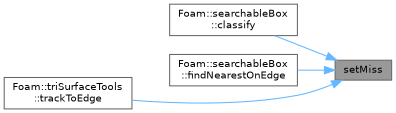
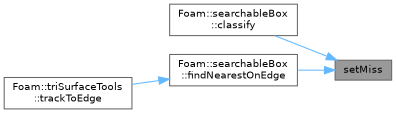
edge "Foam::triSurfaceTools ::trackToEdge" -> "setMiss": now "Foam::triSurfaceTools ::trackToEdge" -> "Foam::searchableBox ::findNearestOnEdge"
